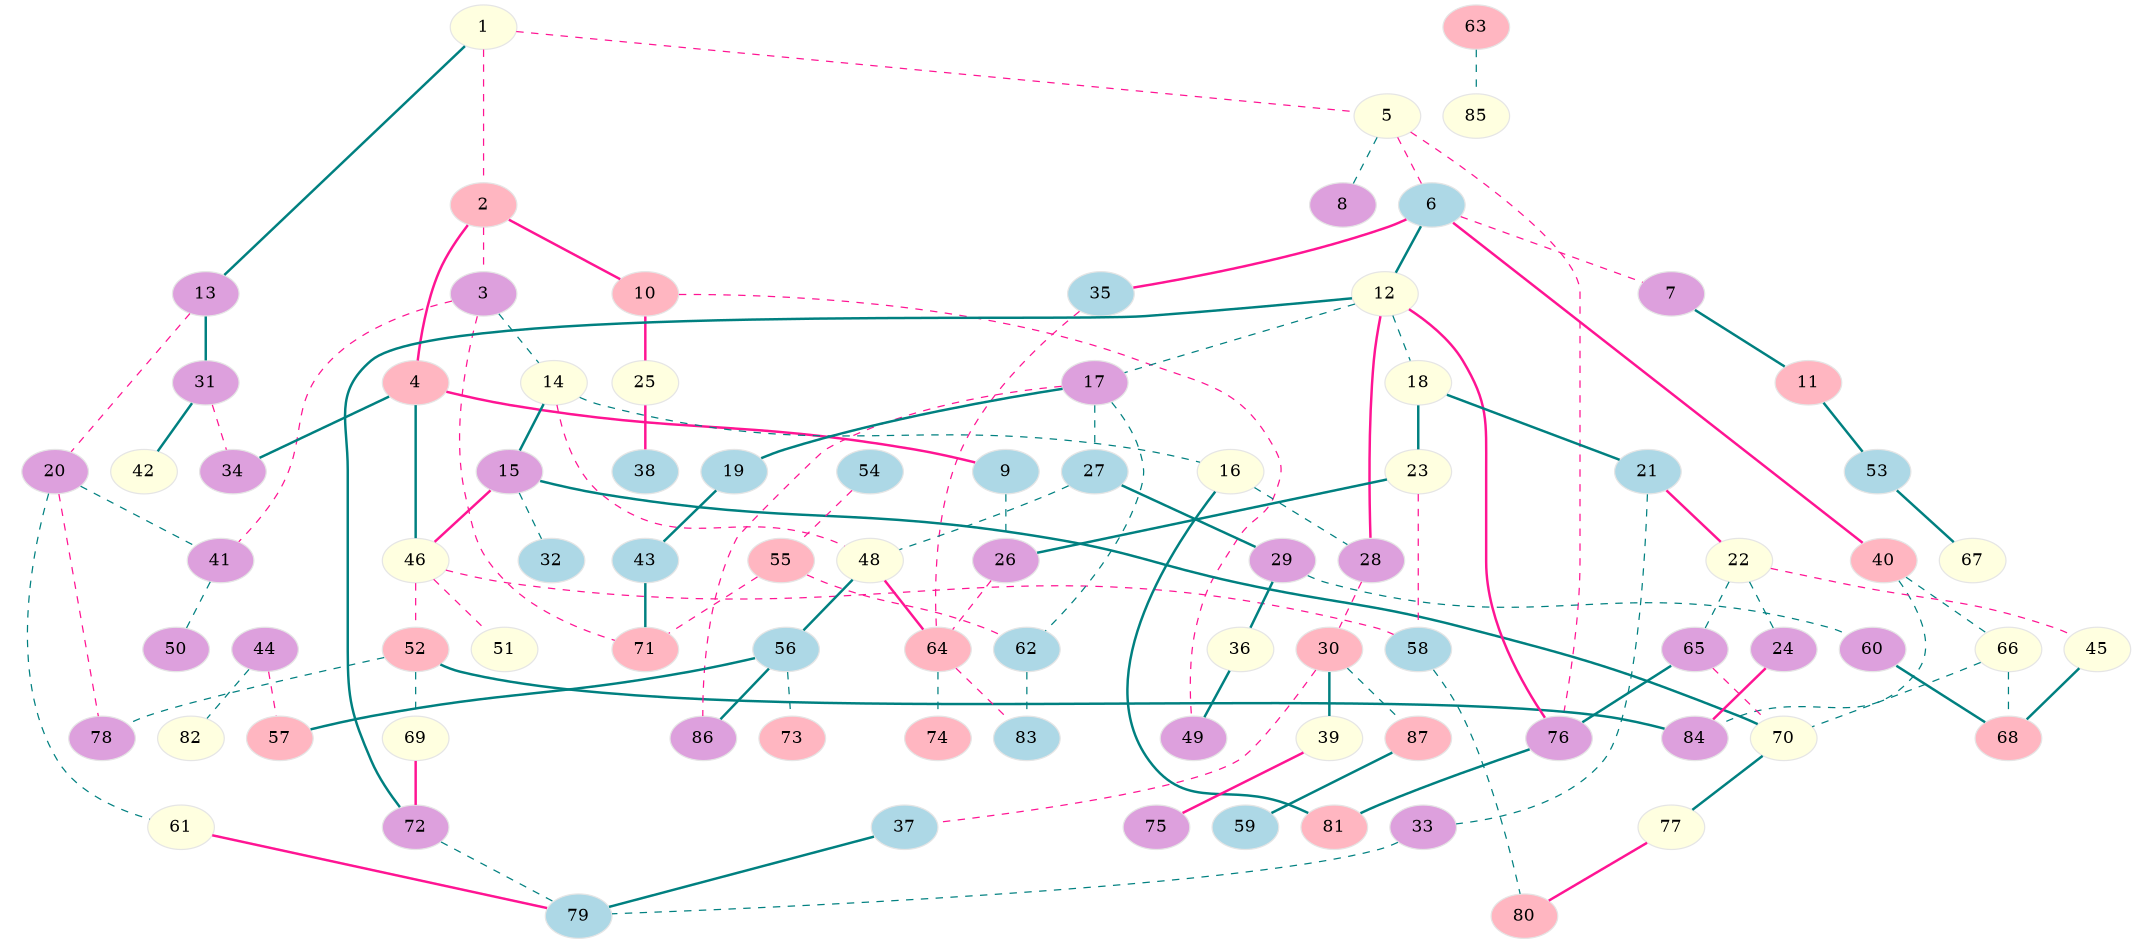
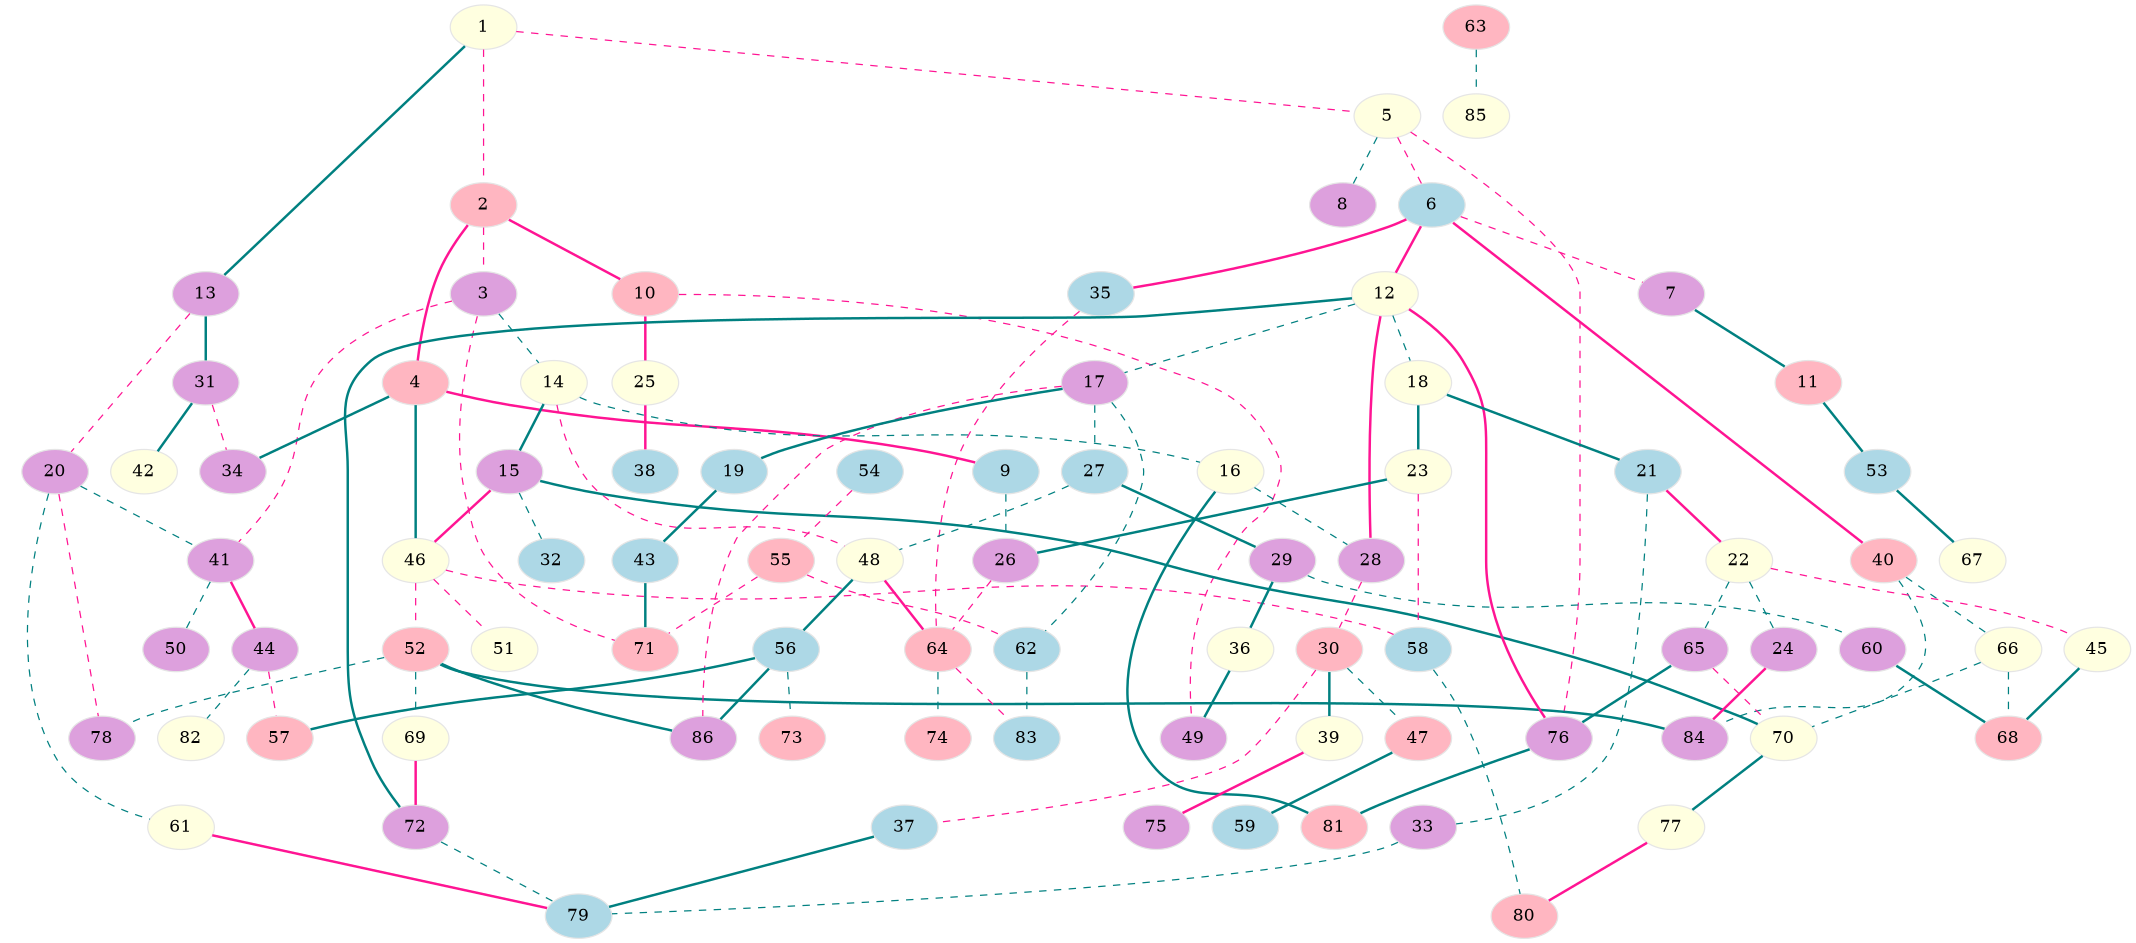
edge "6" -- "12": color teal -> deeppink
edge "41" -- "44": added
edge "52" -- "86": added
node "87": label "87" -> "47"
